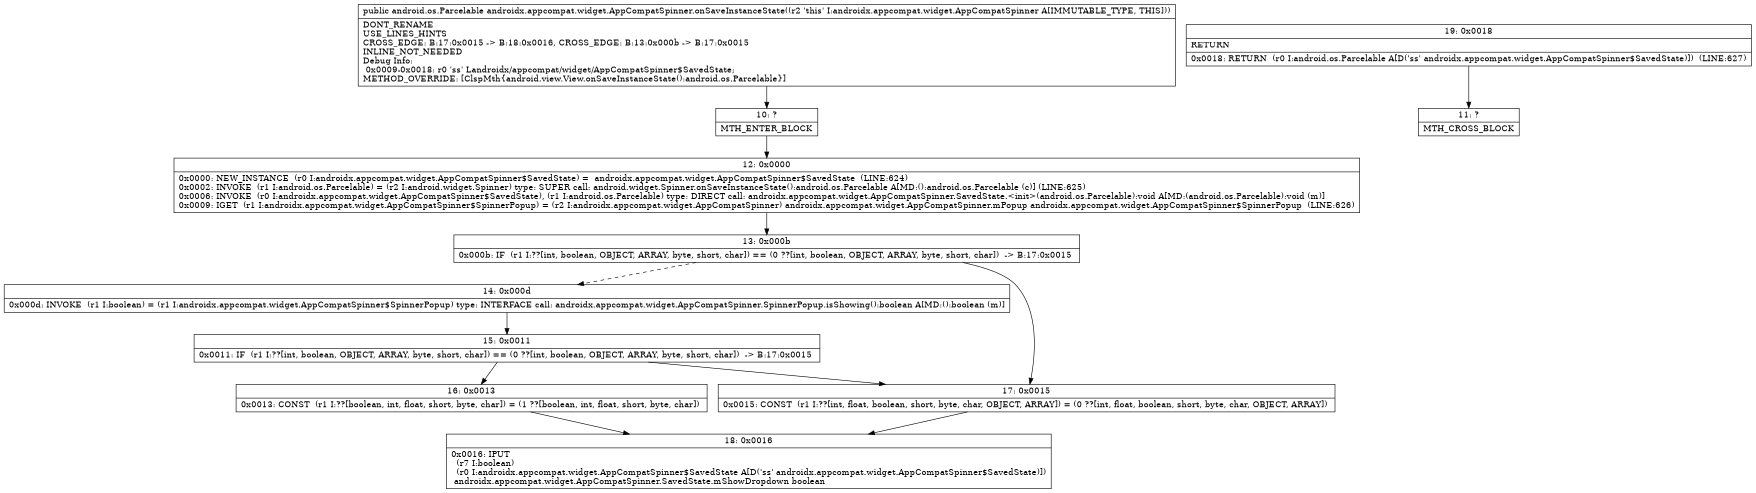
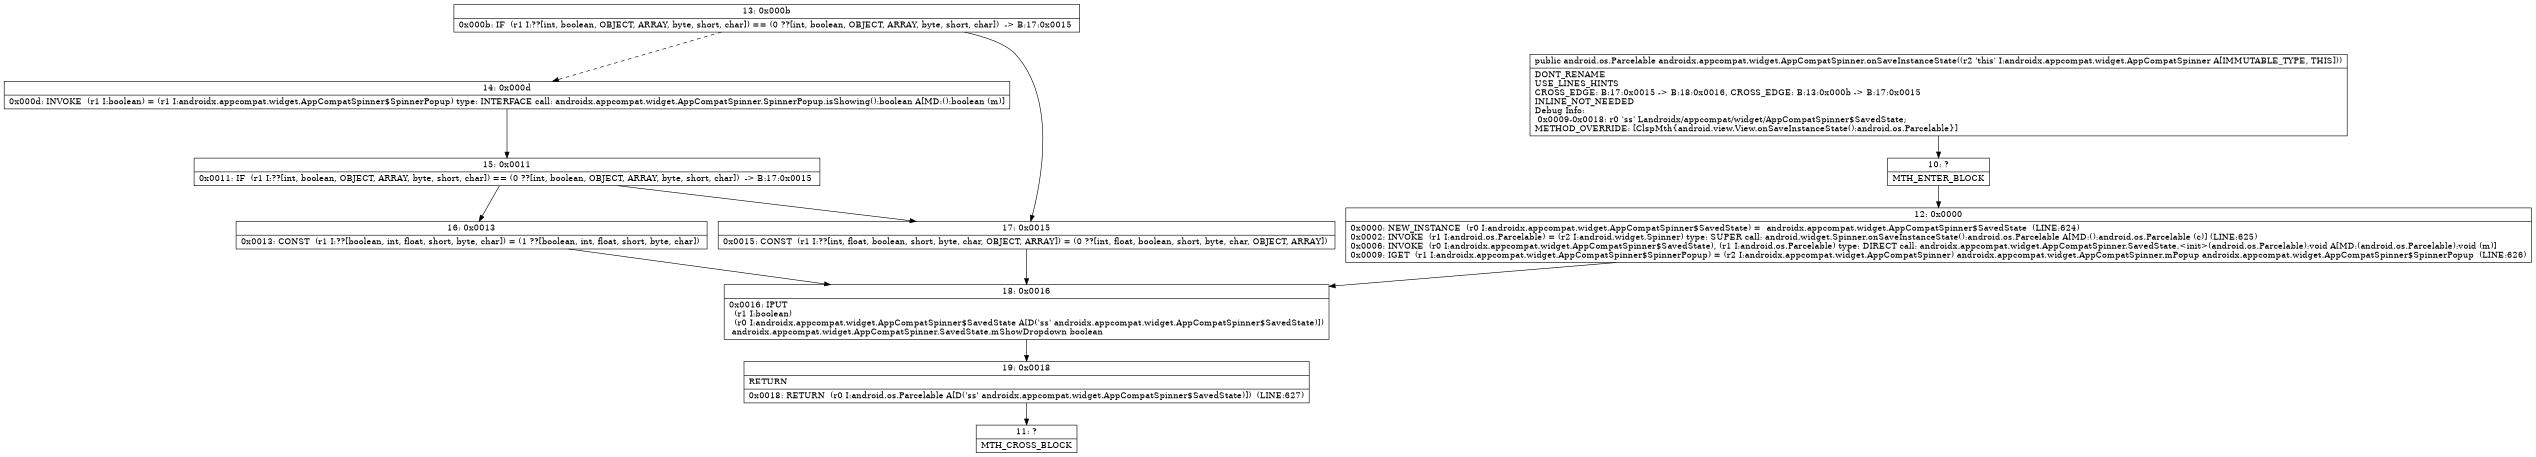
edge "12: 0x0000" -> "13: 0x000b": now "12: 0x0000" -> "18: 0x0016"
edge "18: 0x0016" -> "19: 0x0018": added
node "18: 0x0016": text "(r7 I:boolean)" -> "(r1 I:boolean)"
